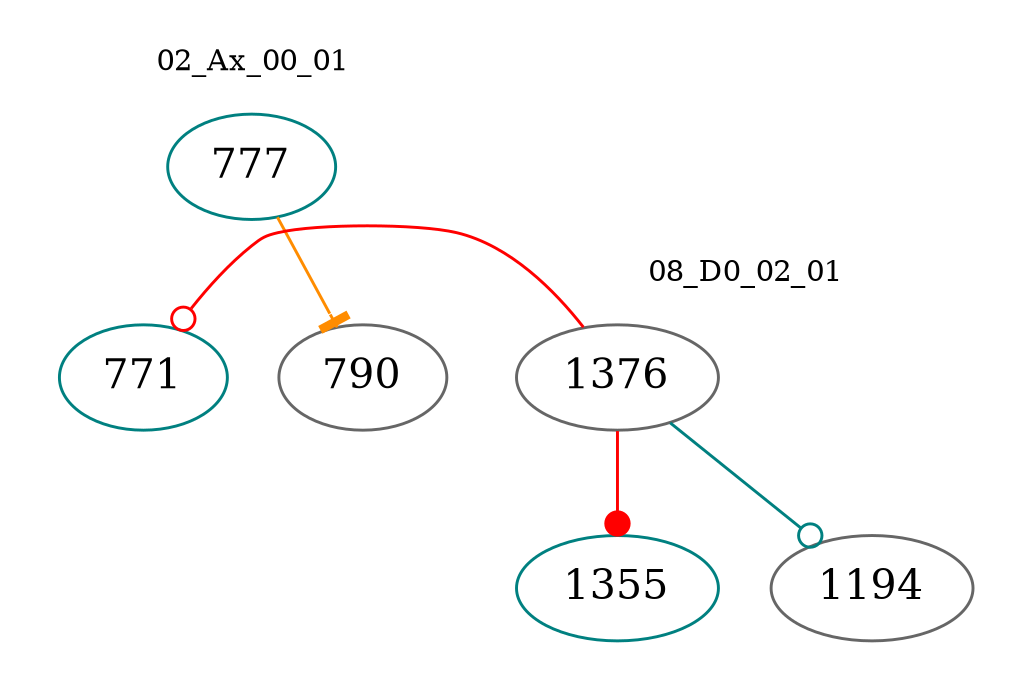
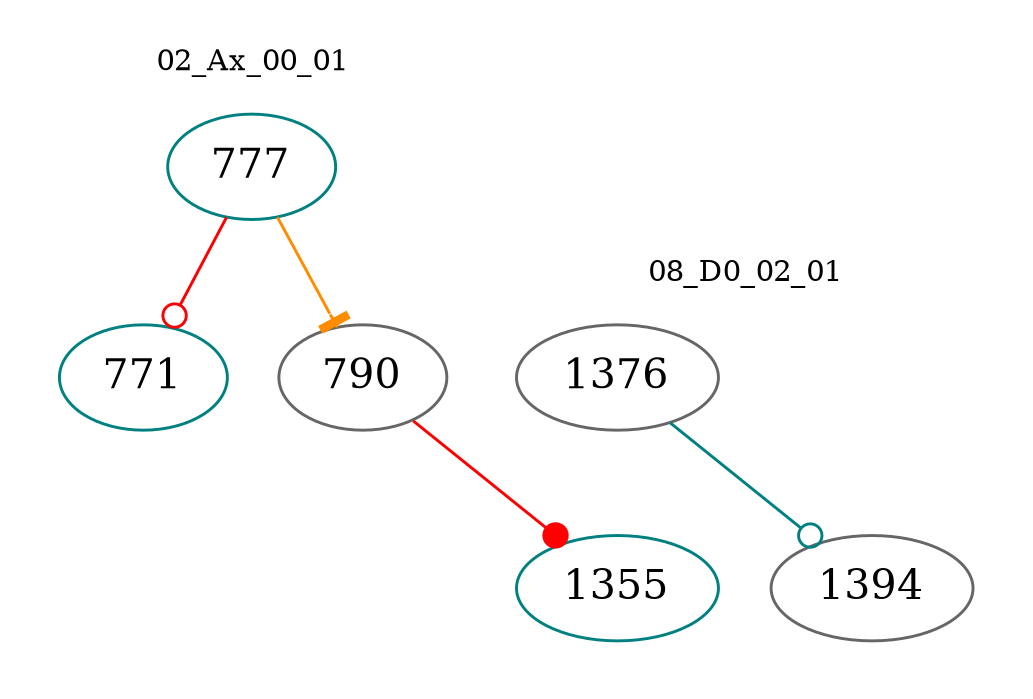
edge "1376" -> "771": now "777" -> "771"
edge "1376" -> "1355": now "790" -> "1355"
node "1194": label "1194" -> "1394"
